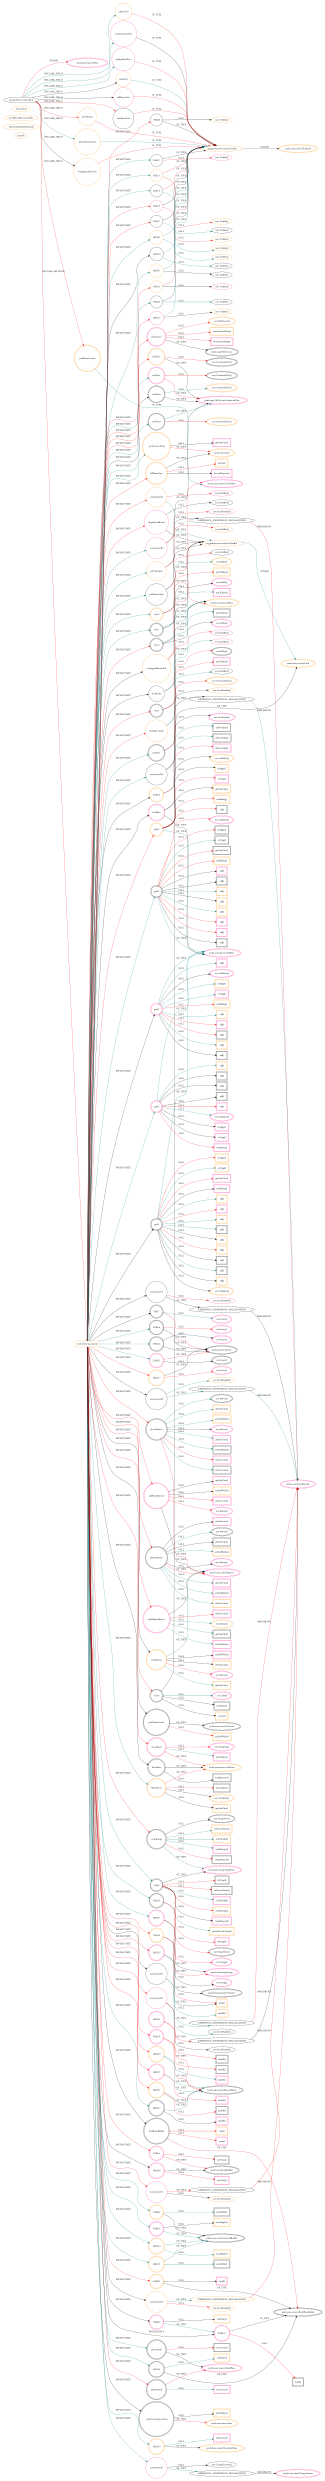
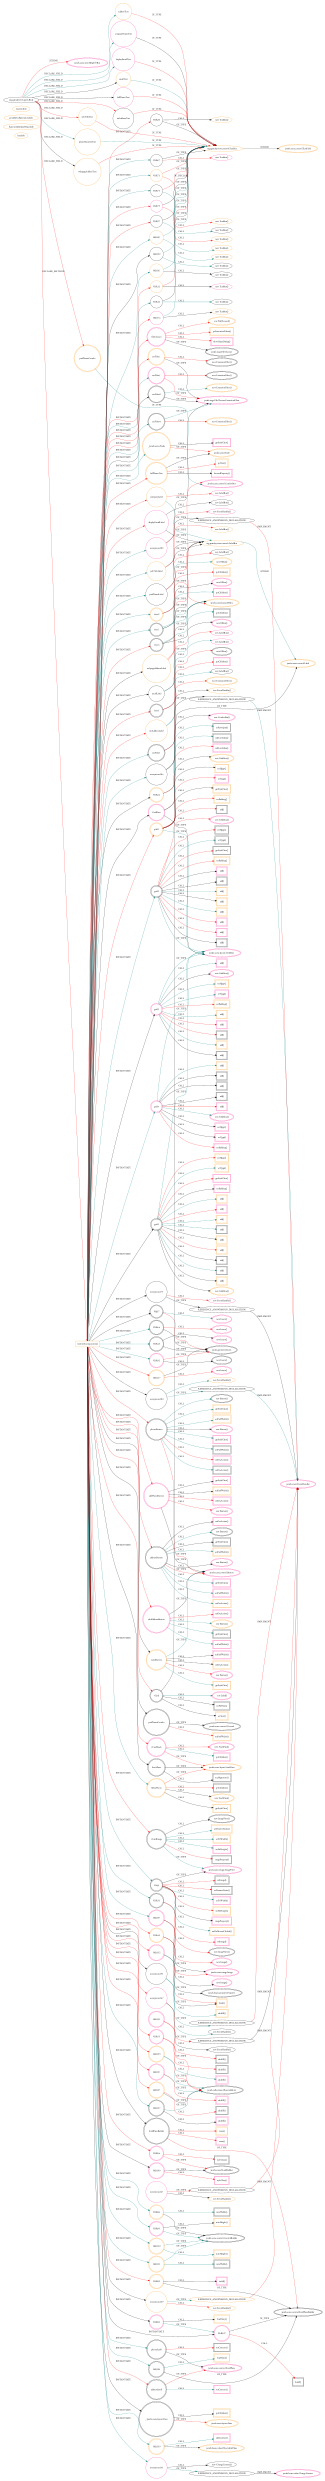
node "javafx.scene.layout.VBox": label "javafx.scene.layout.VBox" -> "javafx.scene.minHeight.VBox"
edge "VAR79" -> "org.apandey.view.controls.TextBox": label "OF_TYPE" -> "OF_DECLARE"
edge "void initComponents()" -> "anonymous145": removed, label "INSTANTIATE"
